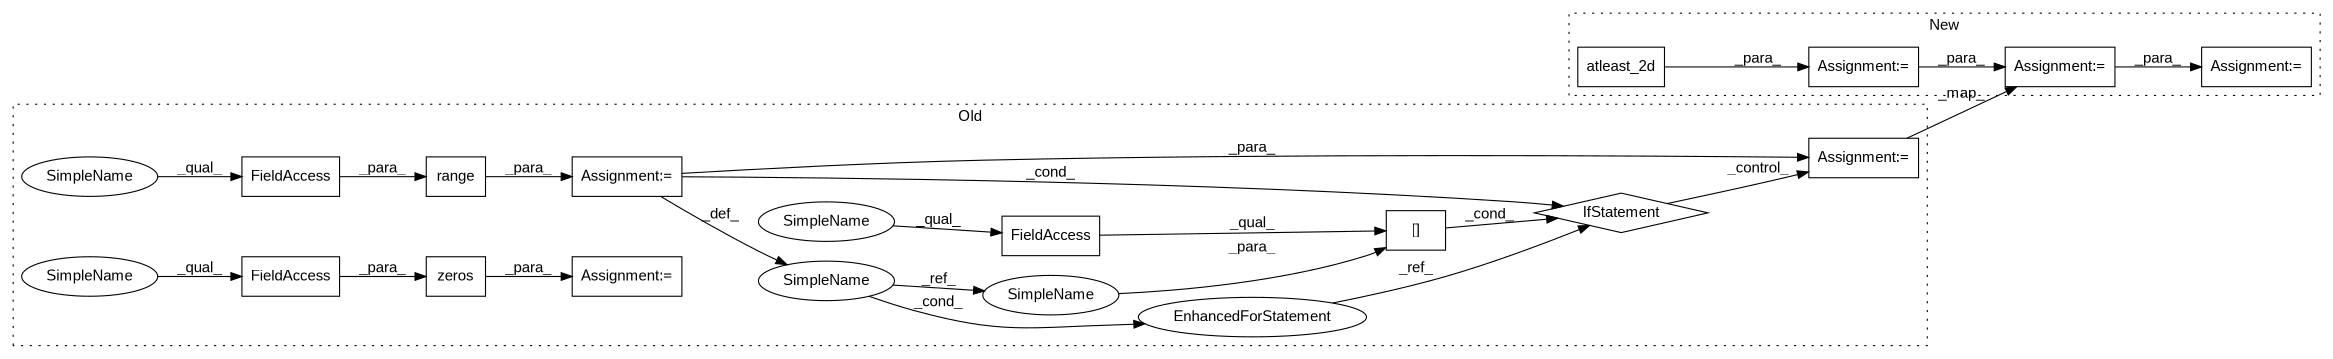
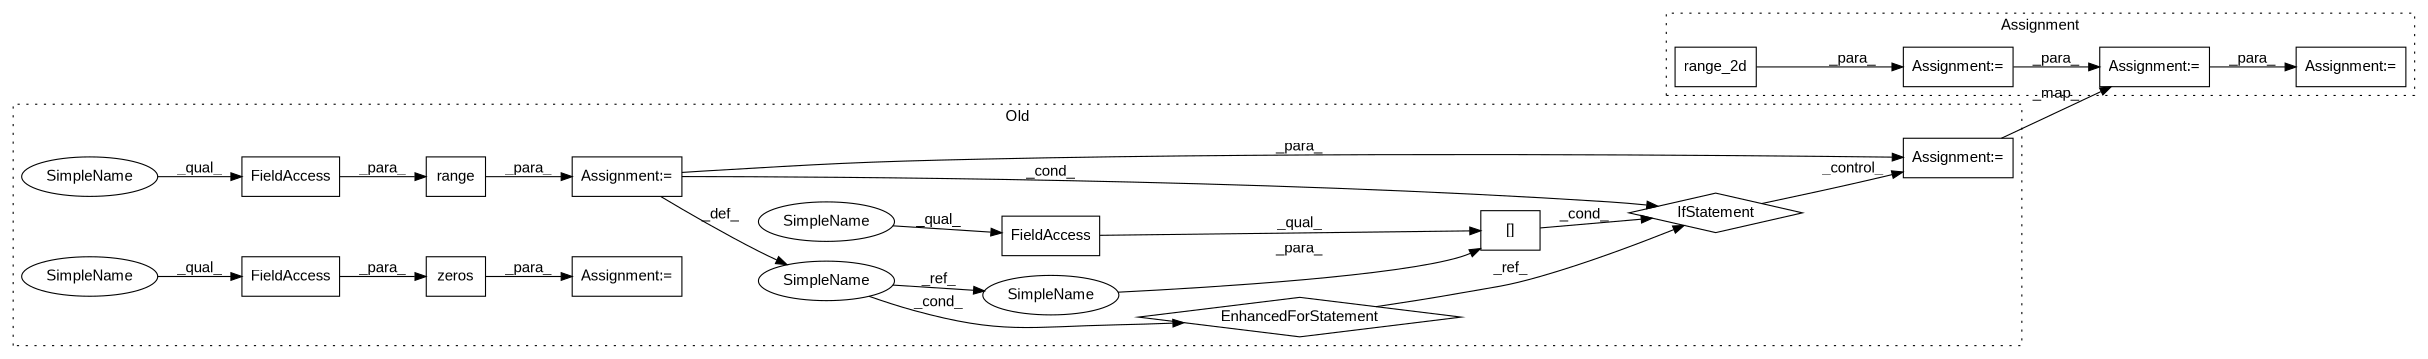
cluster "New": label "New" -> "Assignment"
node "atleast_2d": label "atleast_2d" -> "range_2d"
node "EnhancedForStatement": shape ellipse -> diamond
